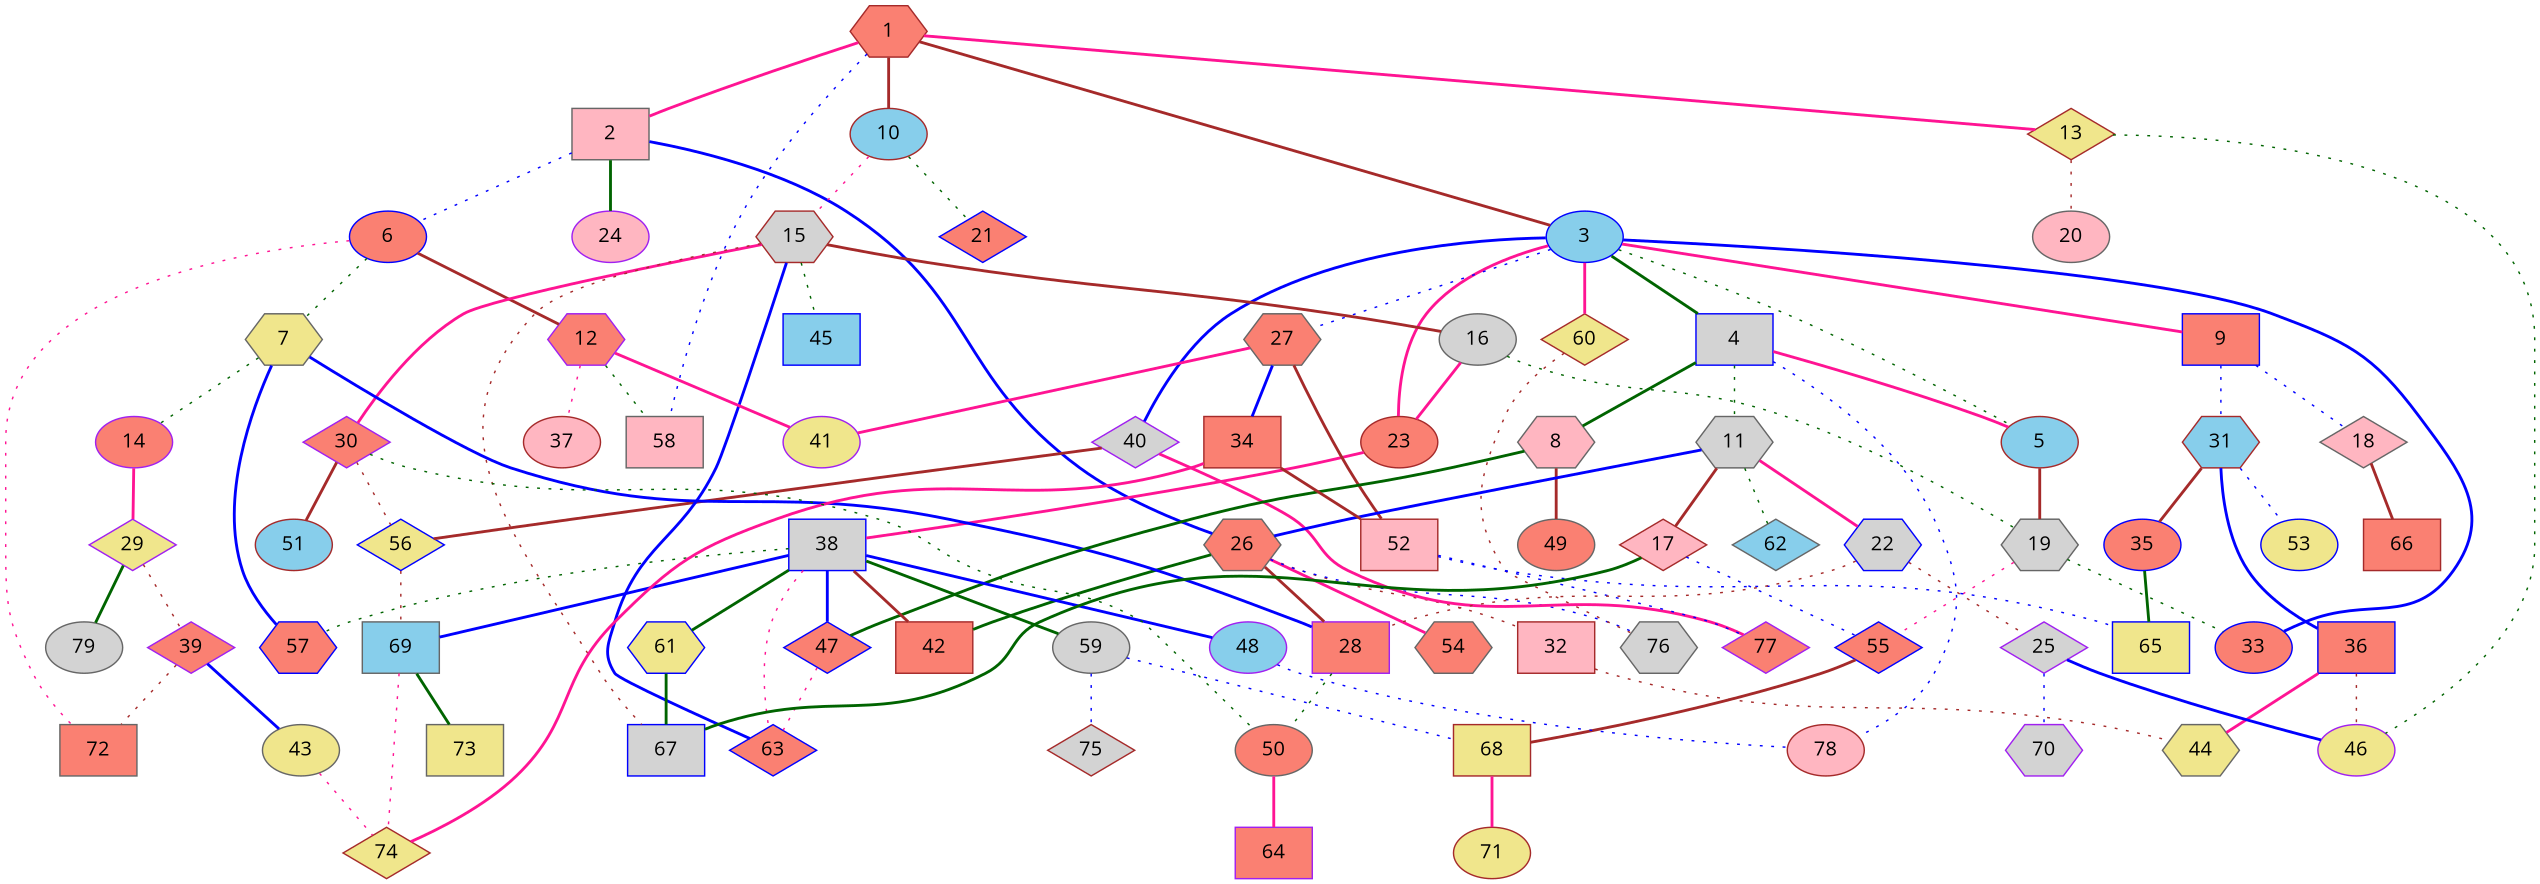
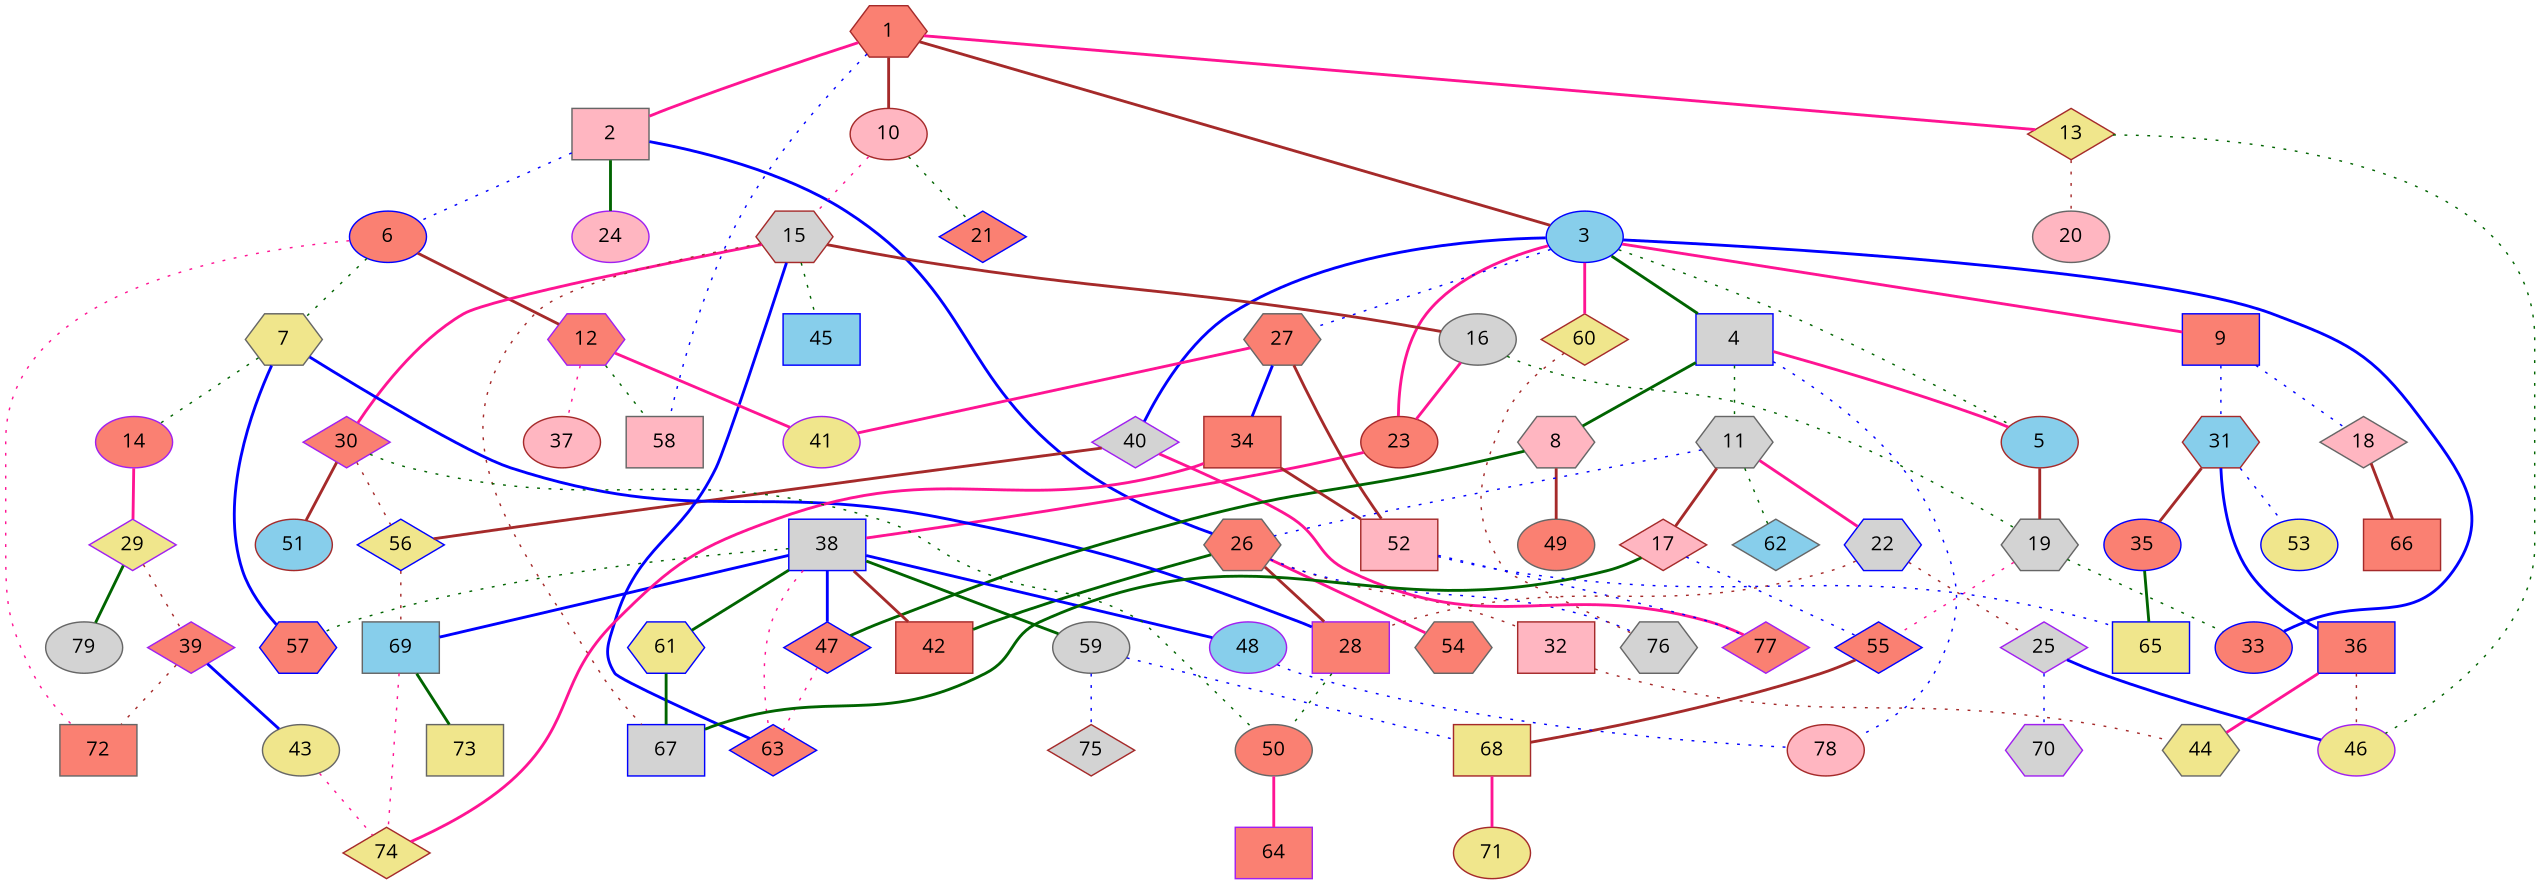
node "10": fillcolor skyblue -> lightpink
edge "11" -- "26": style bold -> dotted
